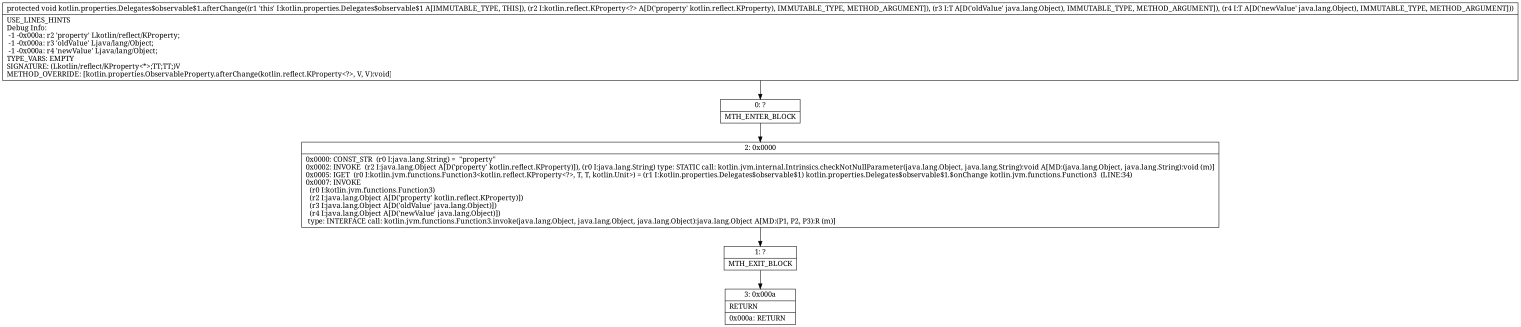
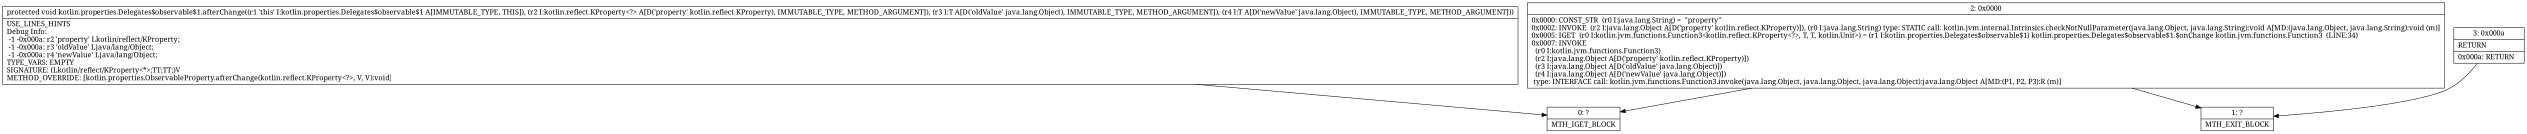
node "0: ?": text "MTH_ENTER_BLOCK" -> "MTH_IGET_BLOCK"
edge "0: ?" -> "2: 0x0000": reversed
edge "1: ?" -> "3: 0x000a": reversed
